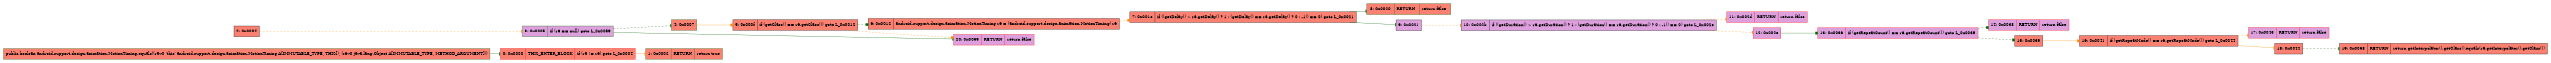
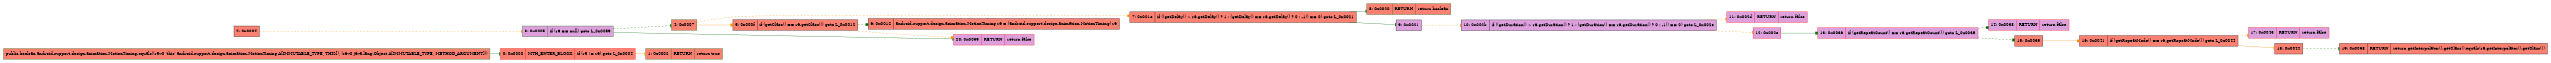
node "8: 0x0020": text "return false" -> "return boolean"
edge "6: 0x0012" -> "7: 0x001e": now "4: 0x0007" -> "7: 0x001e"
node "0: 0x0000": text "THIS_ENTER_BLOCK" -> "MTH_ENTER_BLOCK"
